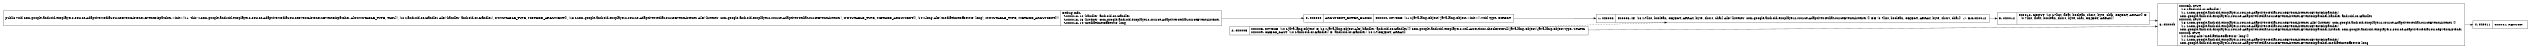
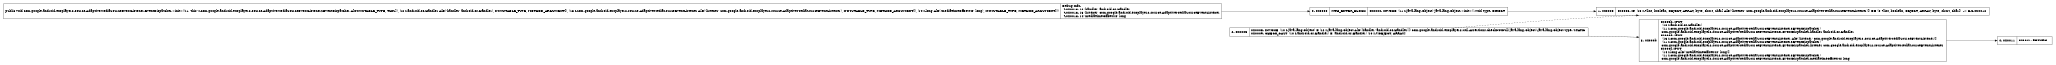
node "0: 0x0000": text "ARGUMENT_ENTER_BLOCK" -> "MTH_ENTER_BLOCK"
node "5: 0x0012": removed
